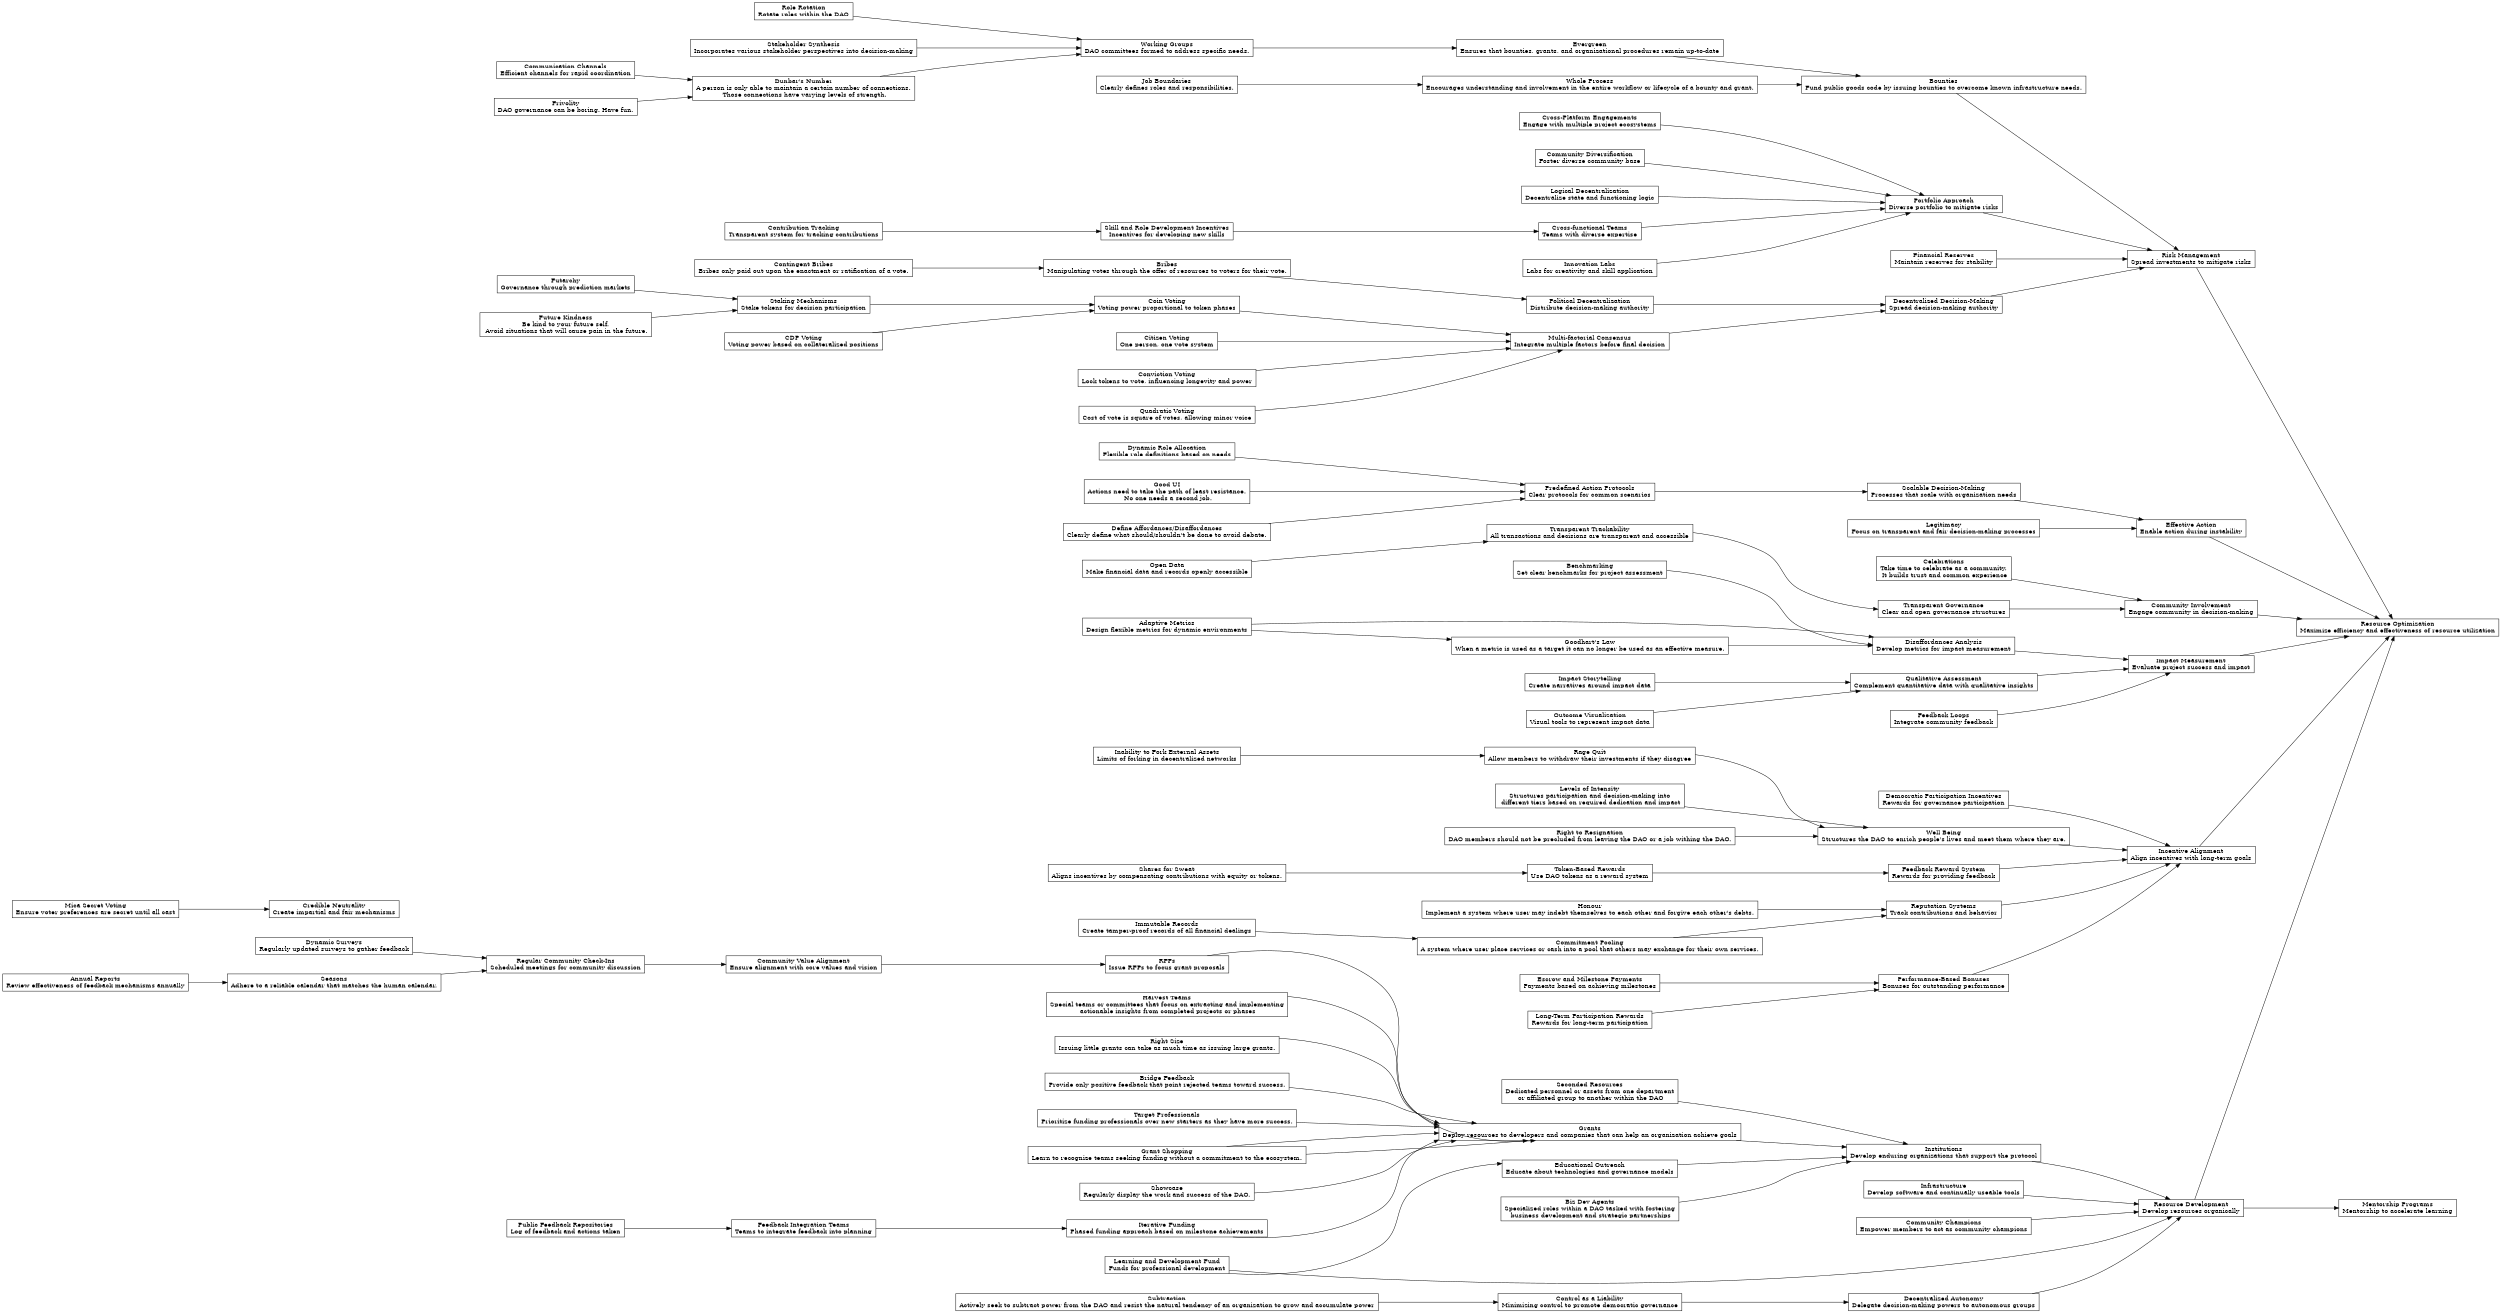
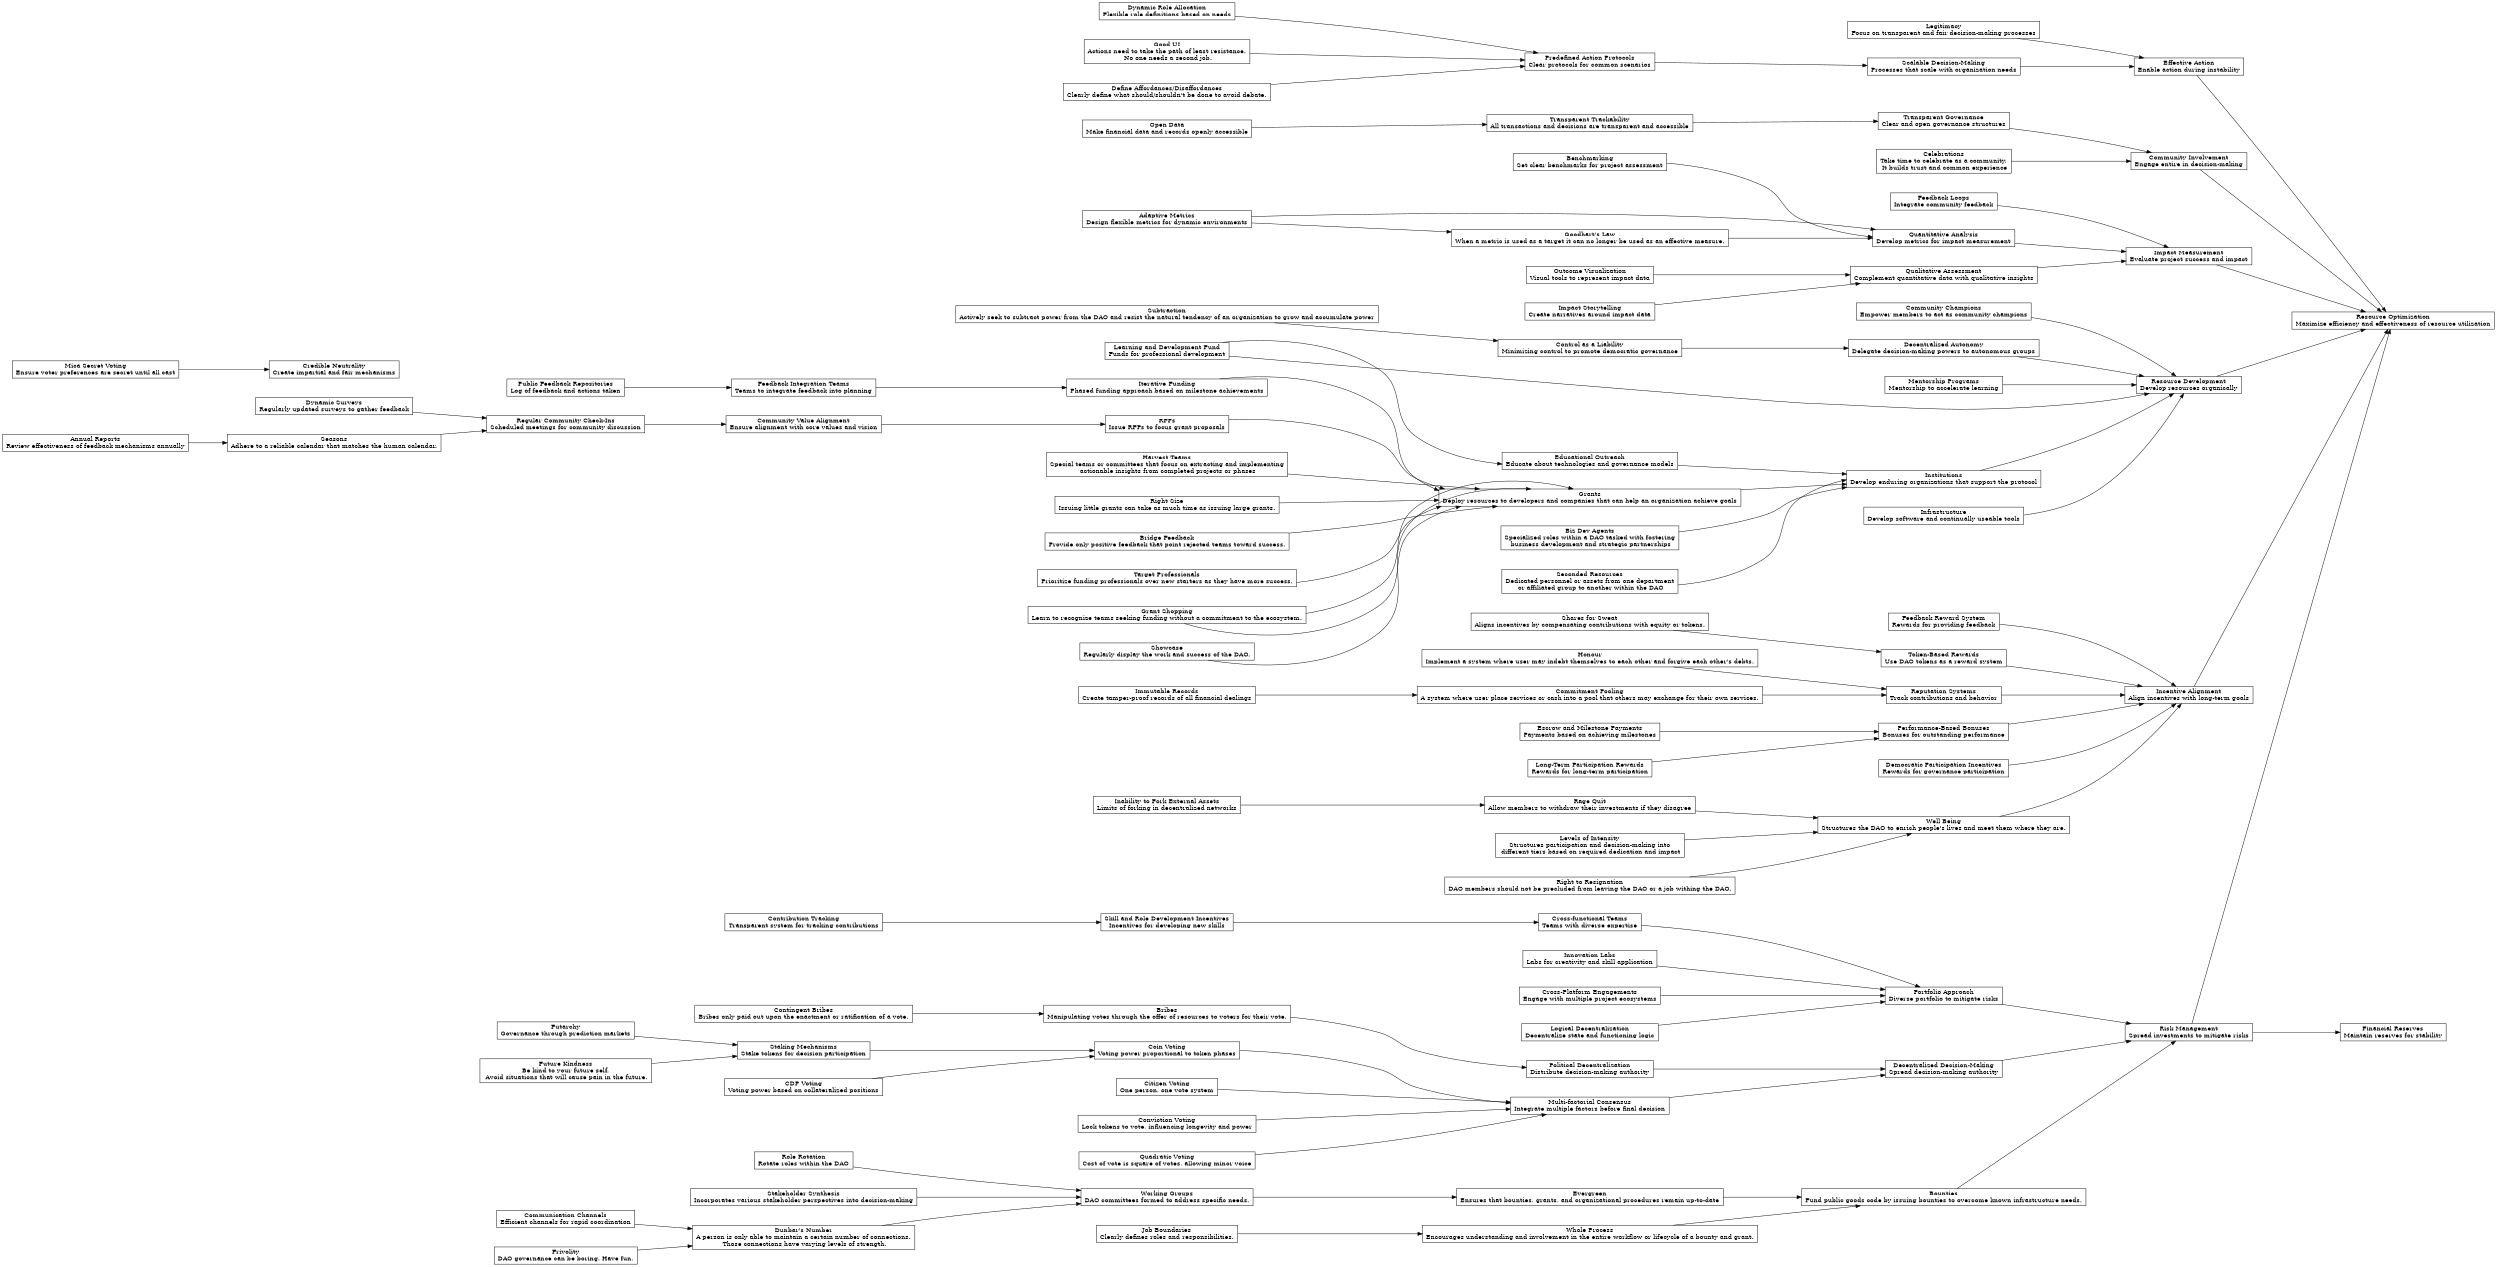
node "Community Diversification Foster diverse community base": removed
edge "Financial Reserves Maintain reserves for stability" -> "Risk Management Spread investments to mitigate risks": reversed
node "Community Involvement Engage community in decision-making": label "Community Involvement Engage community in decision-making" -> "Community Involvement Engage entire in decision-making"
node "Disaffordances Analysis Develop metrics for impact measurement": label "Disaffordances Analysis Develop metrics for impact measurement" -> "Quantitative Analysis Develop metrics for impact measurement"
edge "Token-Based Rewards Use DAO tokens as a reward system" -> "Feedback Reward System Rewards for providing feedback": now "Token-Based Rewards Use DAO tokens as a reward system" -> "Incentive Alignment Align incentives with long-term goals"
edge "Resource Development Develop resources organically" -> "Mentorship Programs Mentorship to accelerate learning": reversed
